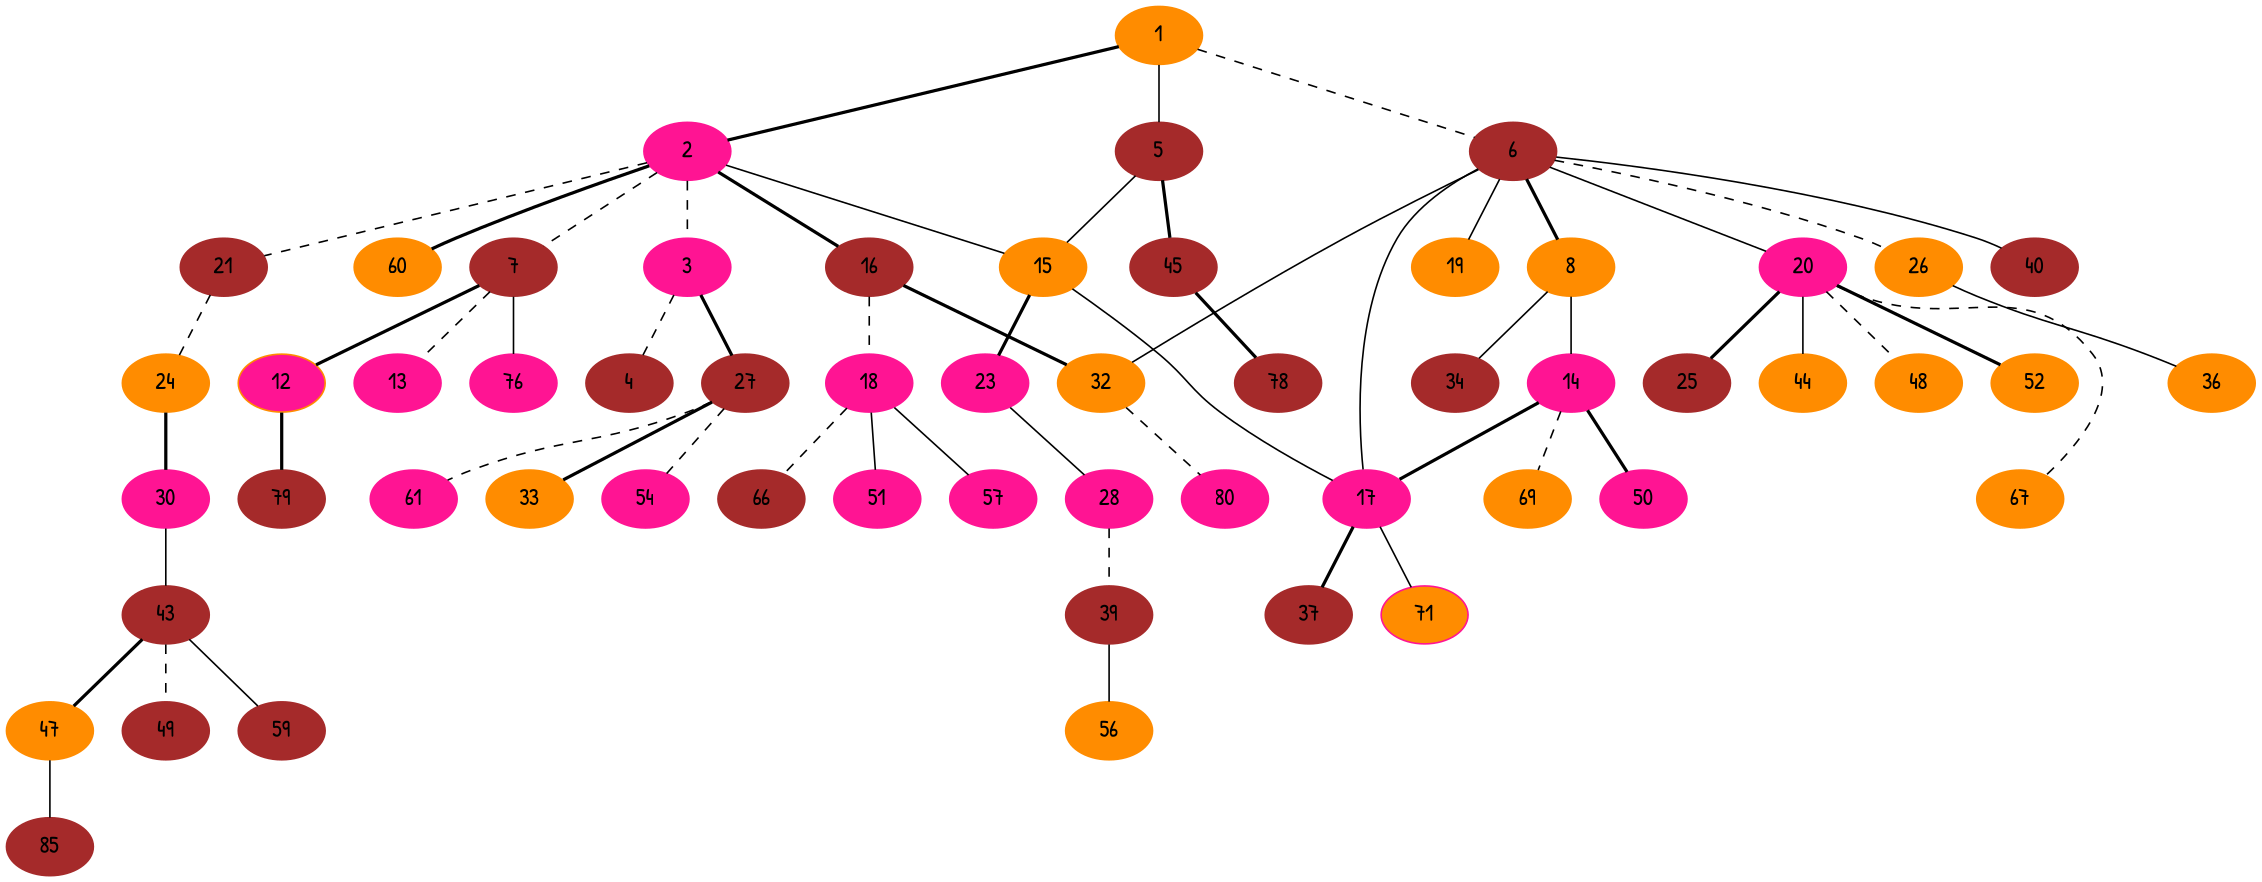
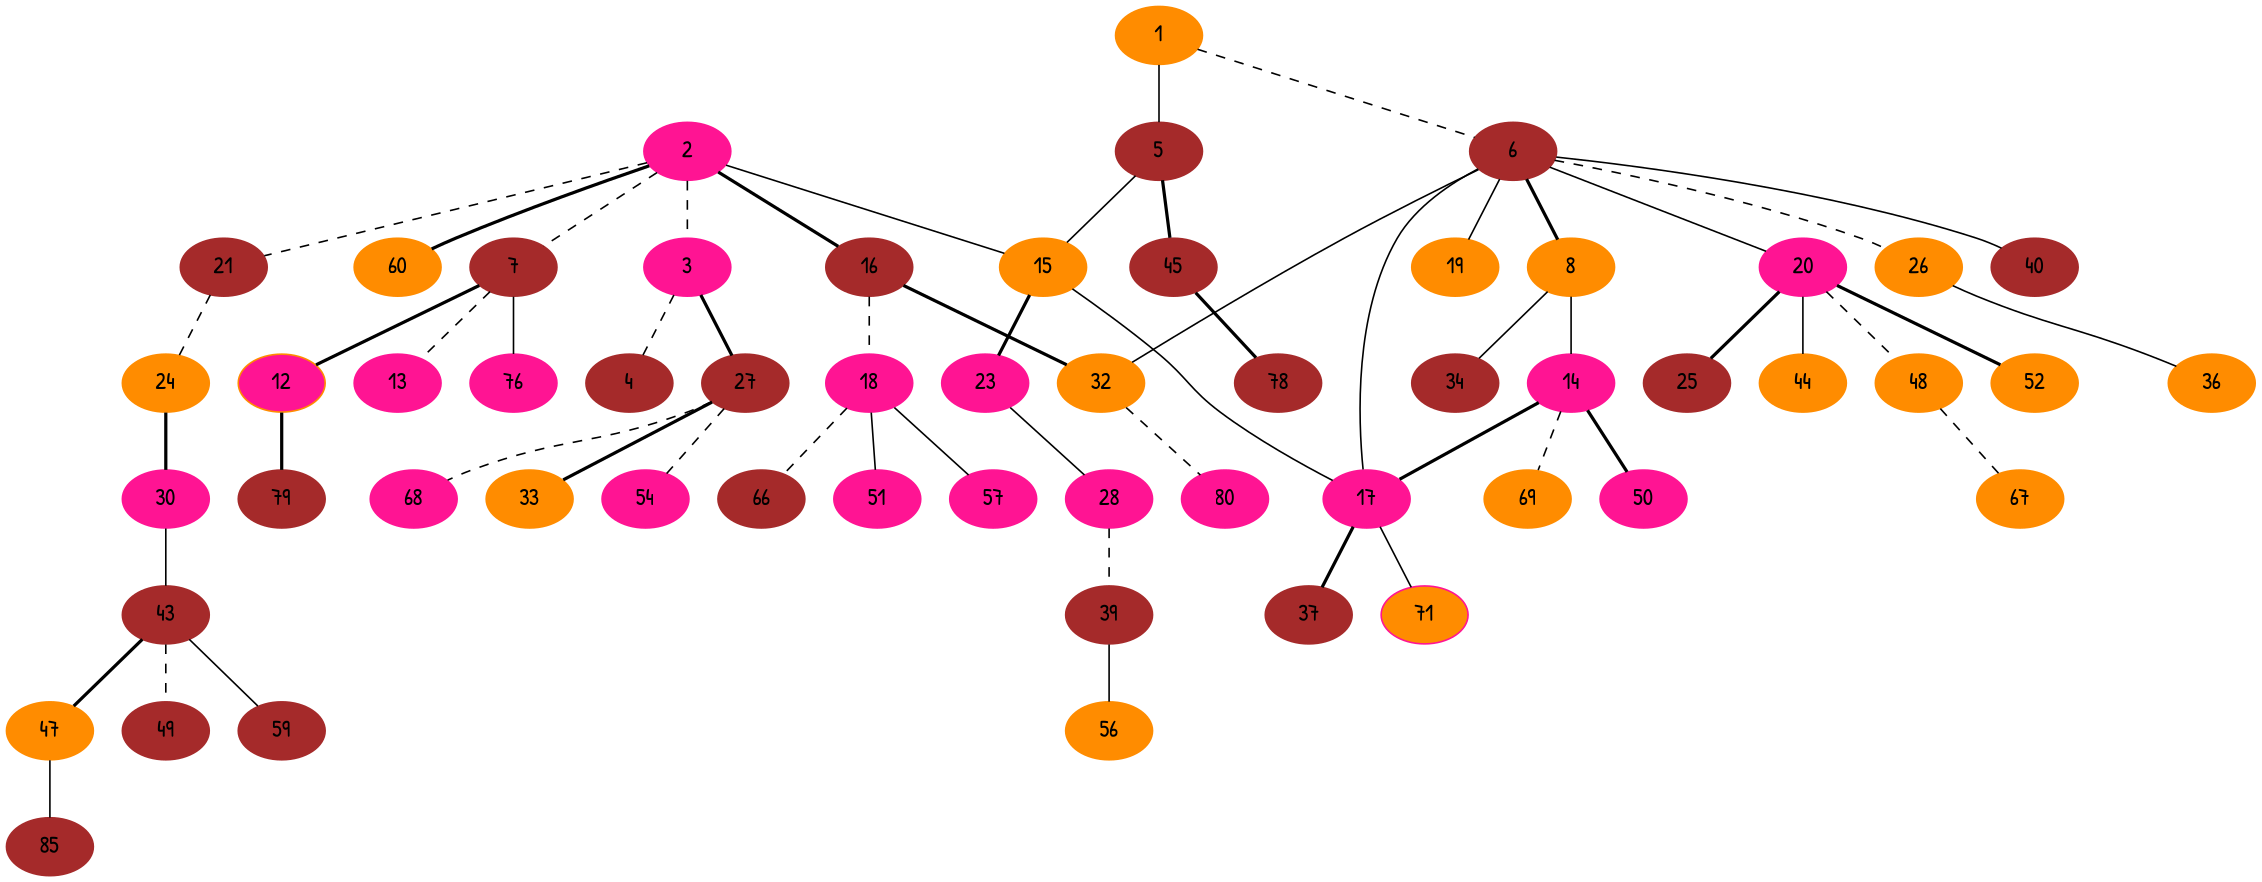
edge "1" -- "2": removed
edge "20" -- "67": now "48" -- "67"
node "61": label "61" -> "68"
